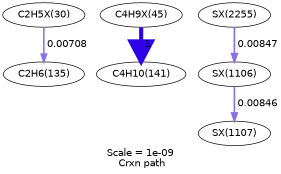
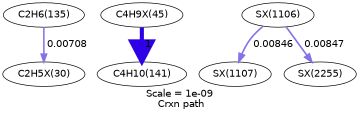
edge "SX(2255)" -> "SX(1106)": reversed
edge "C2H5X(30)" -> "C2H6(135)": reversed
